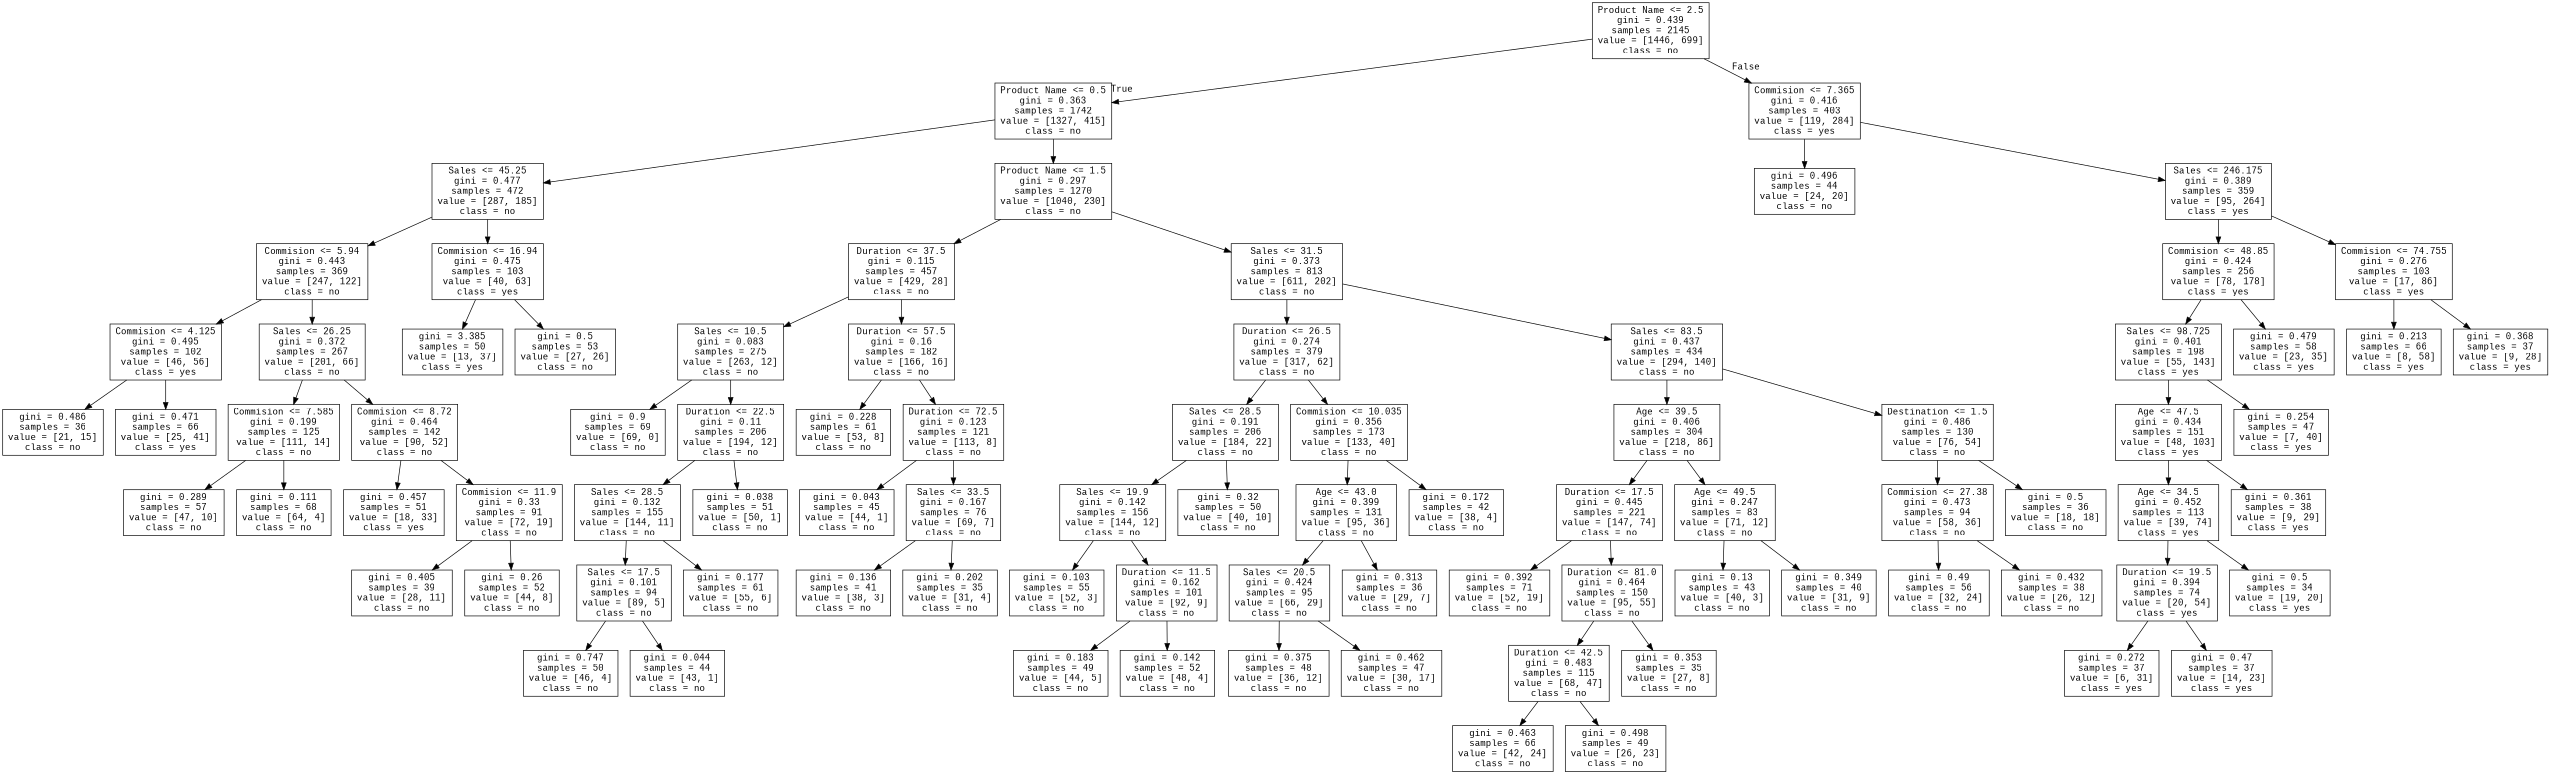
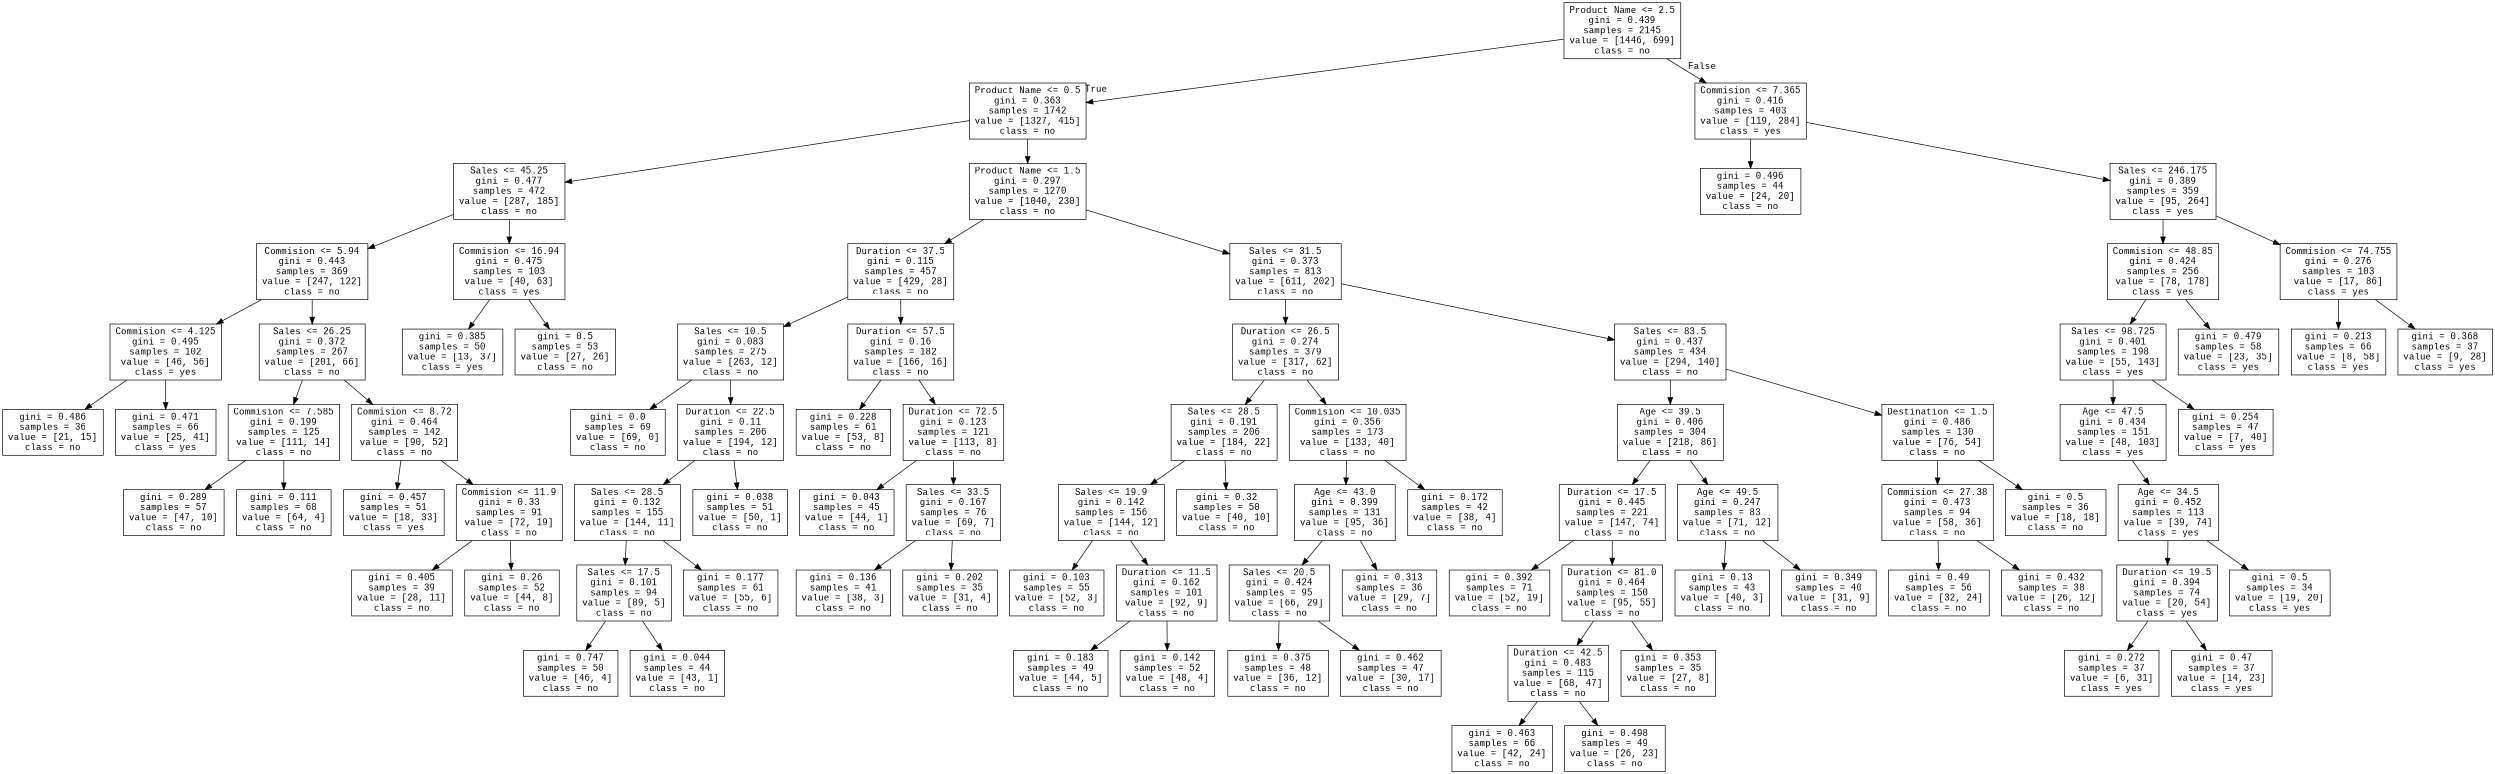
node "gini = 3.385 samples = 50 value = [13, 37] class = yes": label "gini = 3.385 samples = 50 value = [13, 37] class = yes" -> "gini = 0.385 samples = 50 value = [13, 37] class = yes"
node "gini = 0.9 samples = 69 value = [69, 0] class = no": label "gini = 0.9 samples = 69 value = [69, 0] class = no" -> "gini = 0.0 samples = 69 value = [69, 0] class = no"
node "gini = 0.361 samples = 38 value = [9, 29] class = yes": removed
